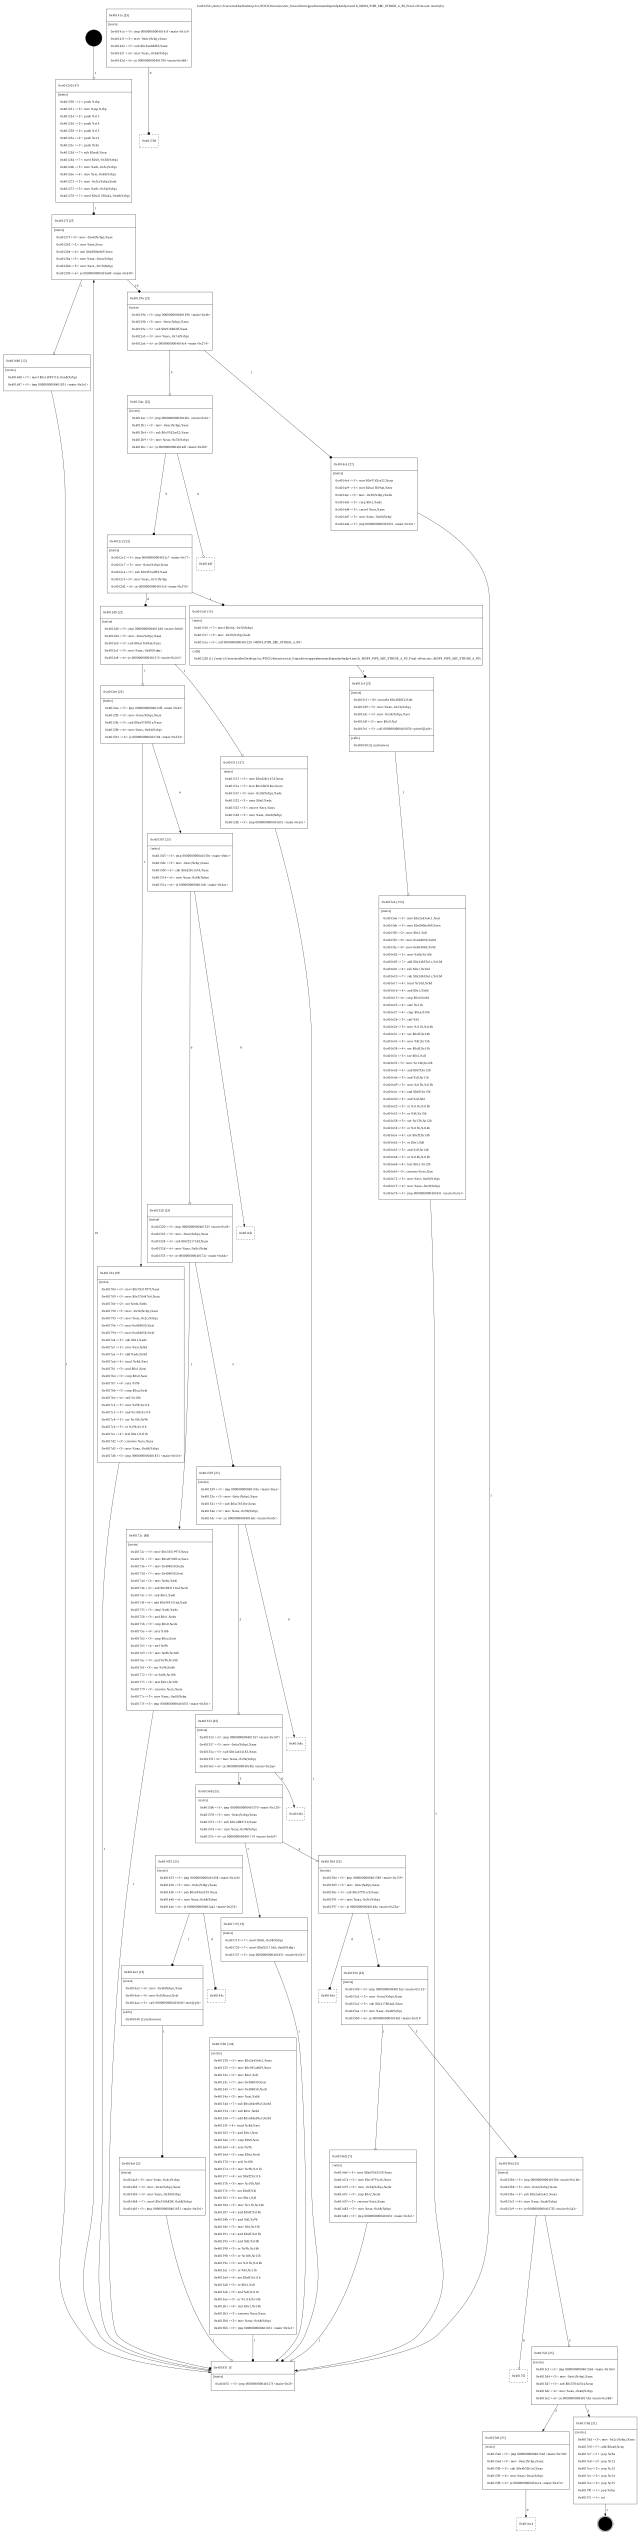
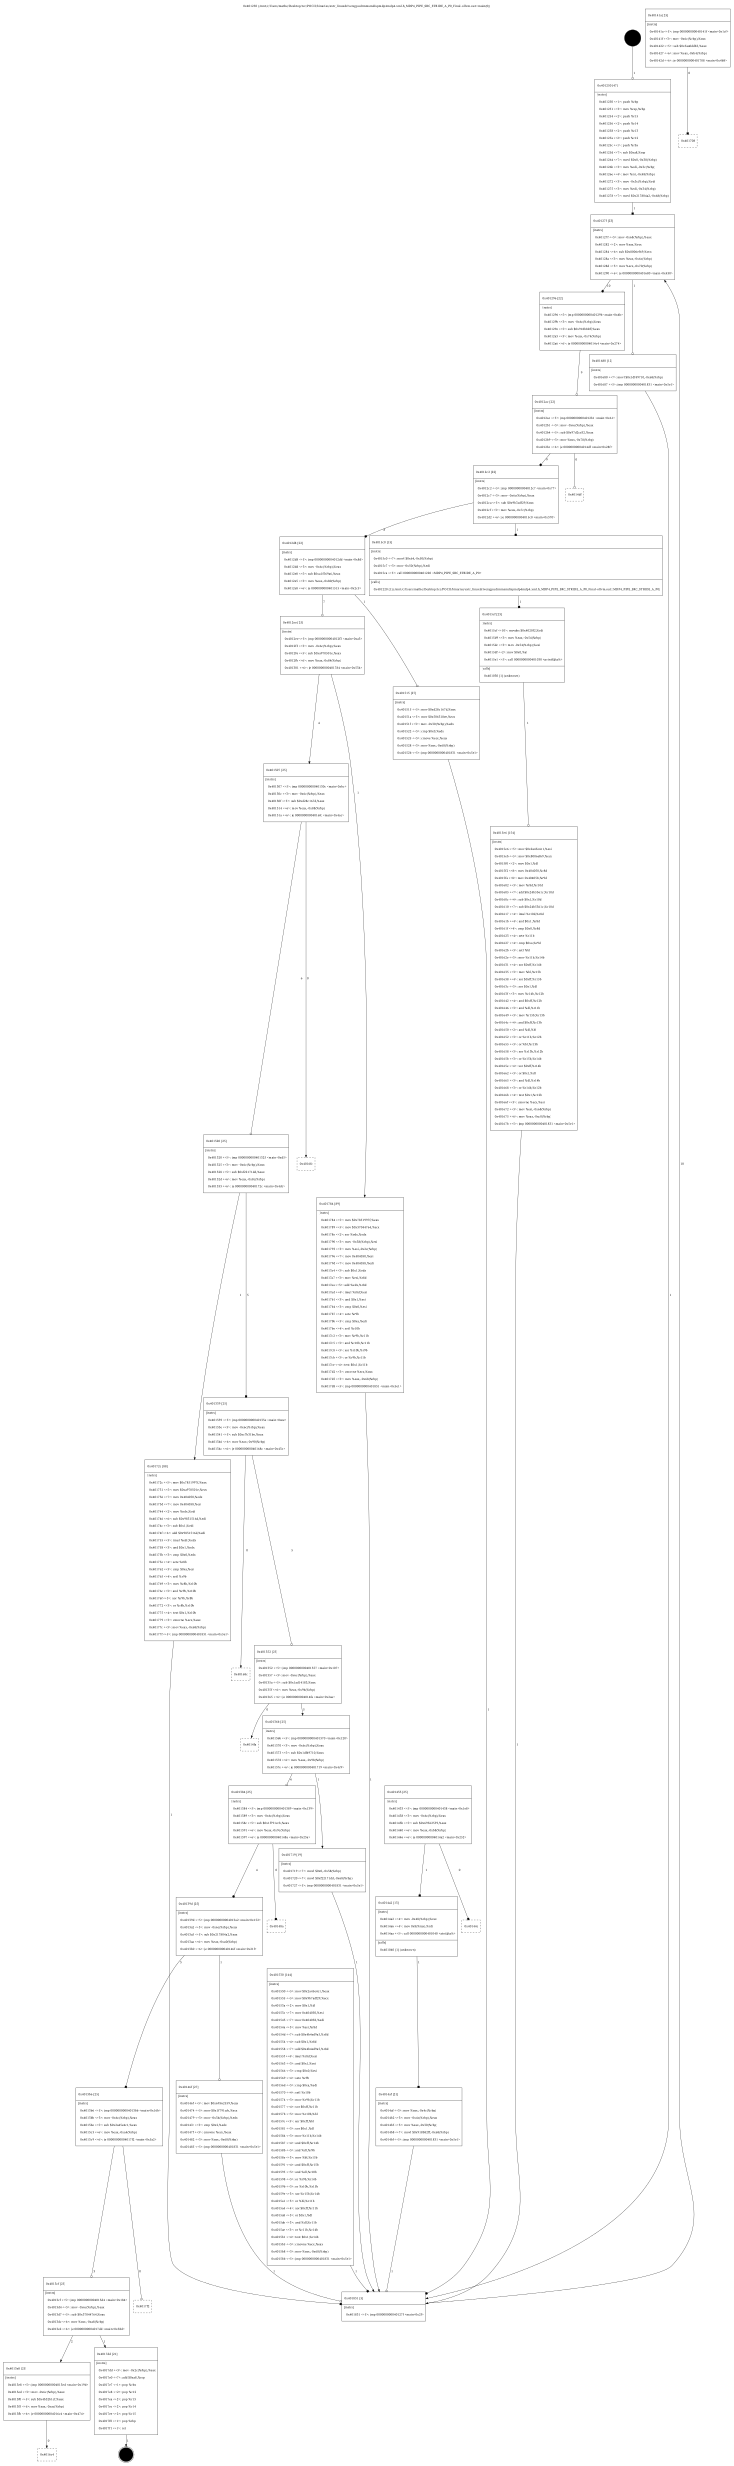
node "0x4014c4 [27]": removed
